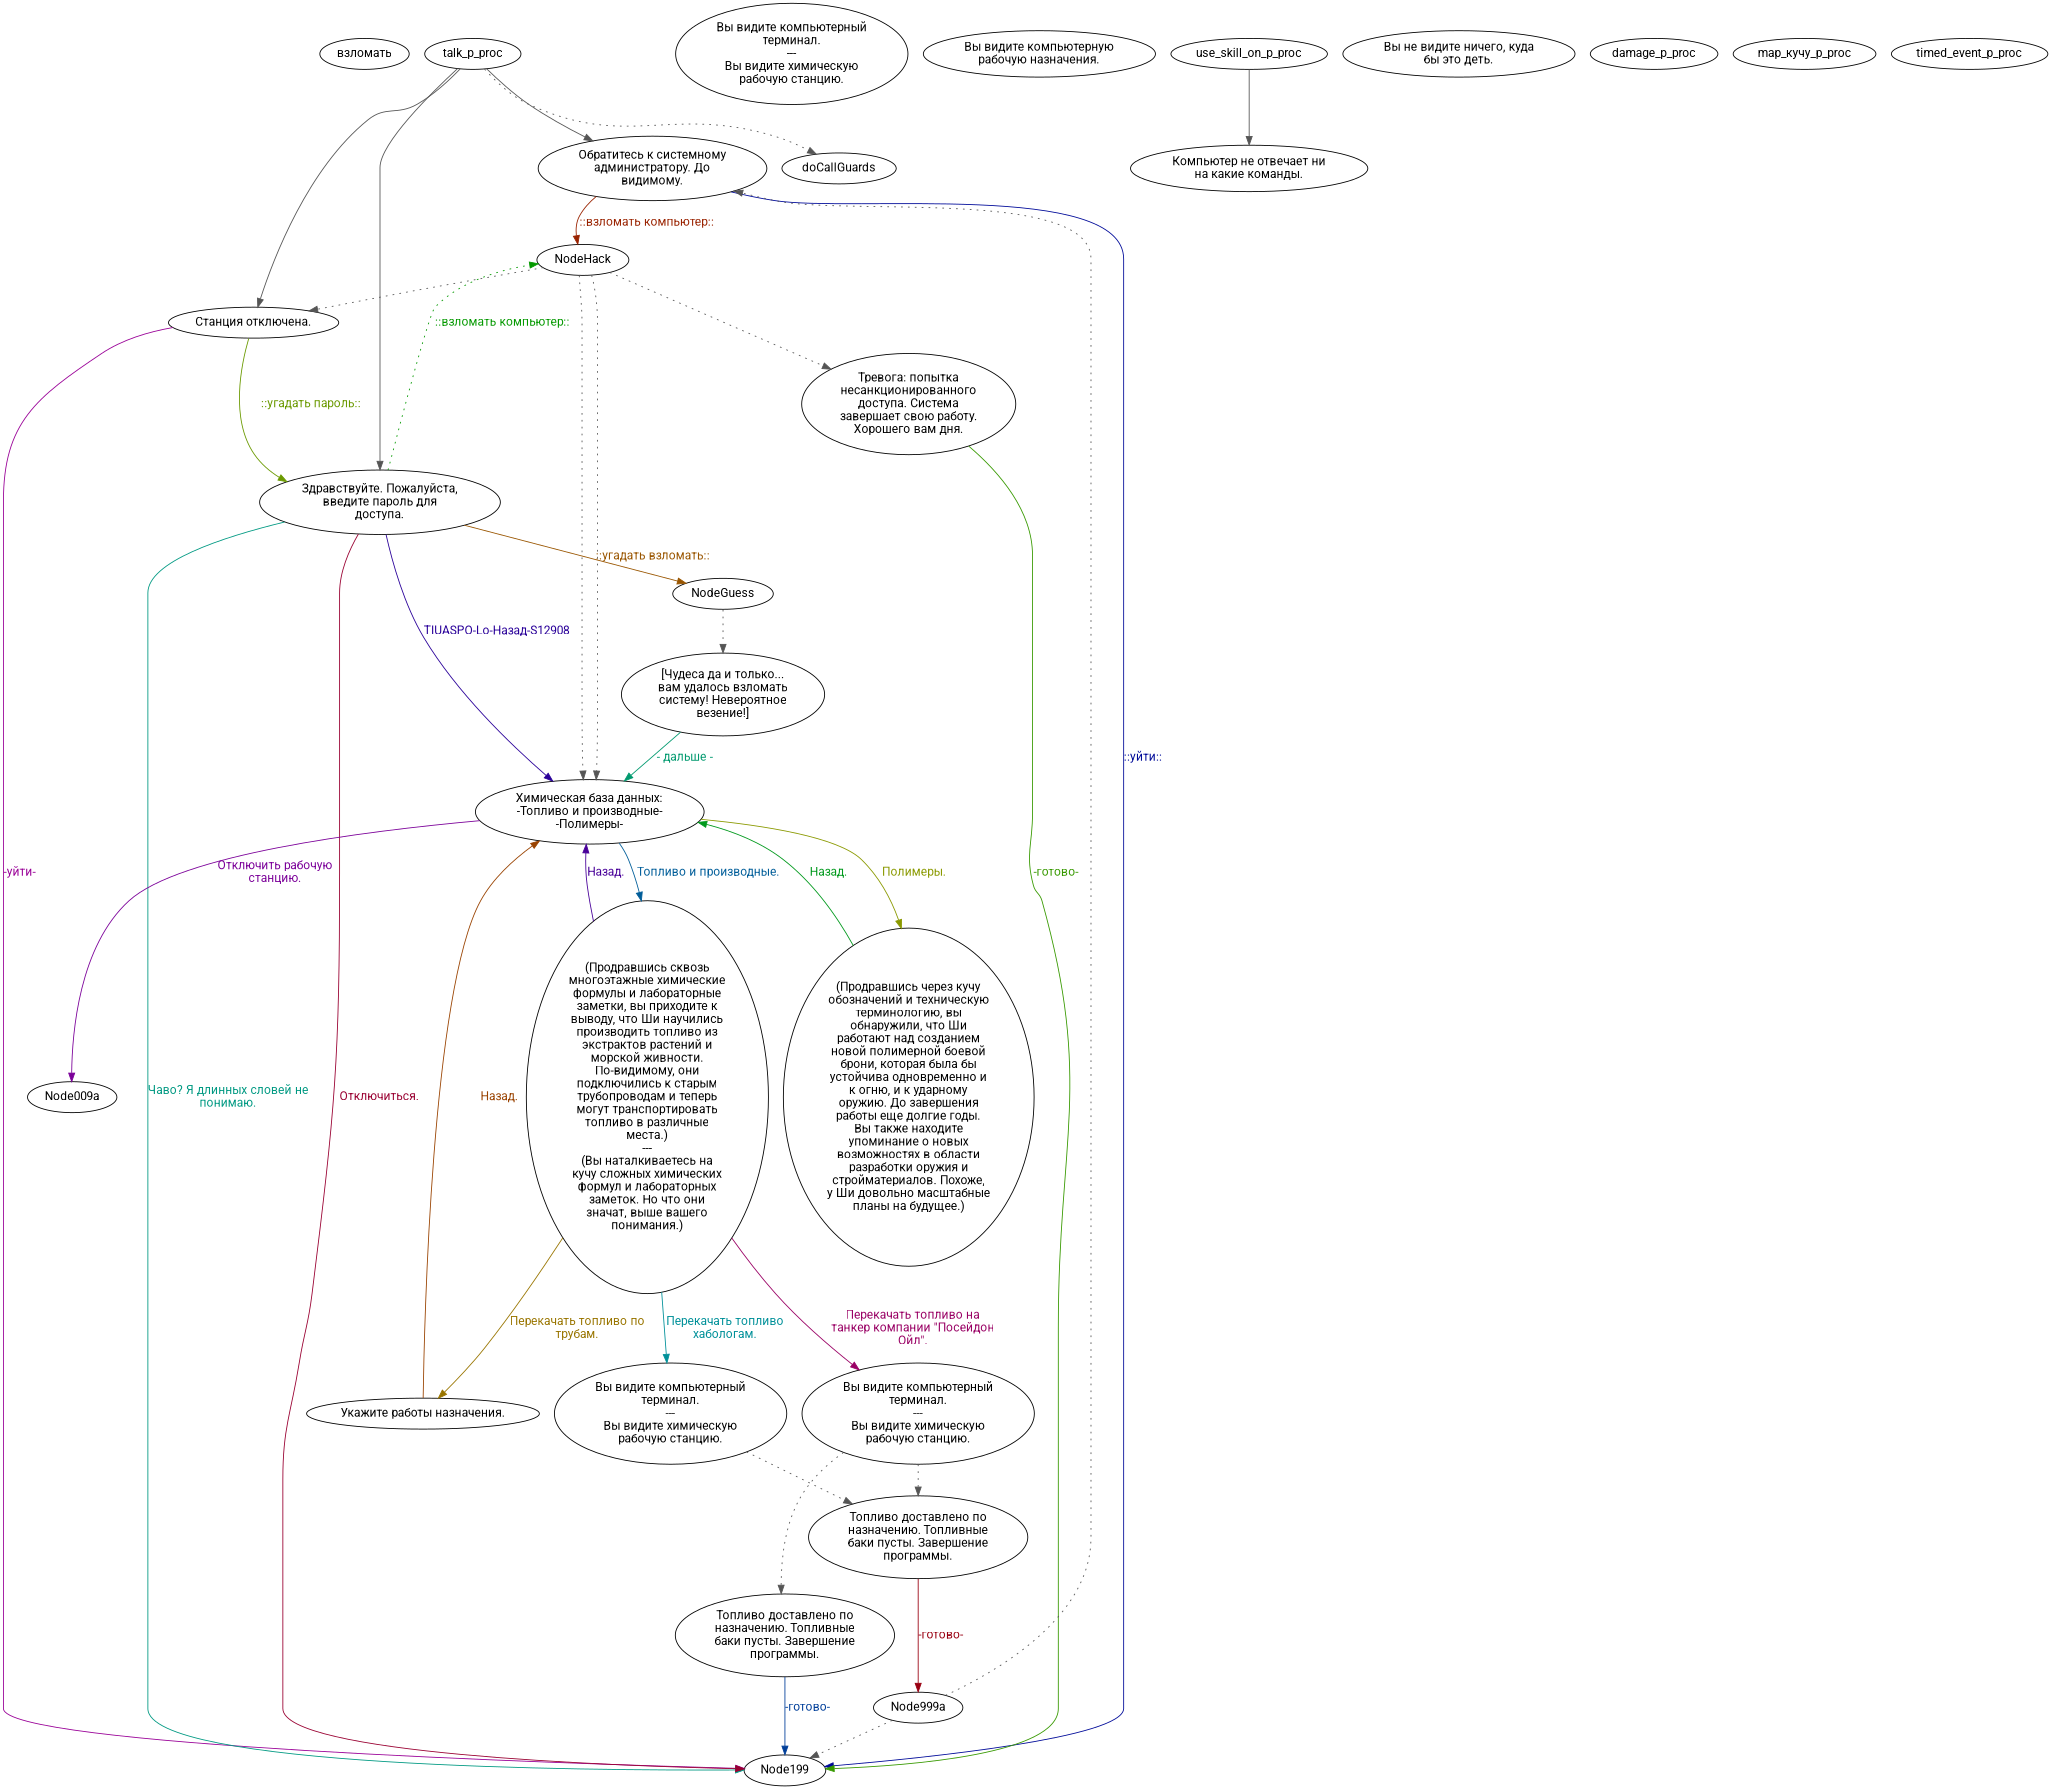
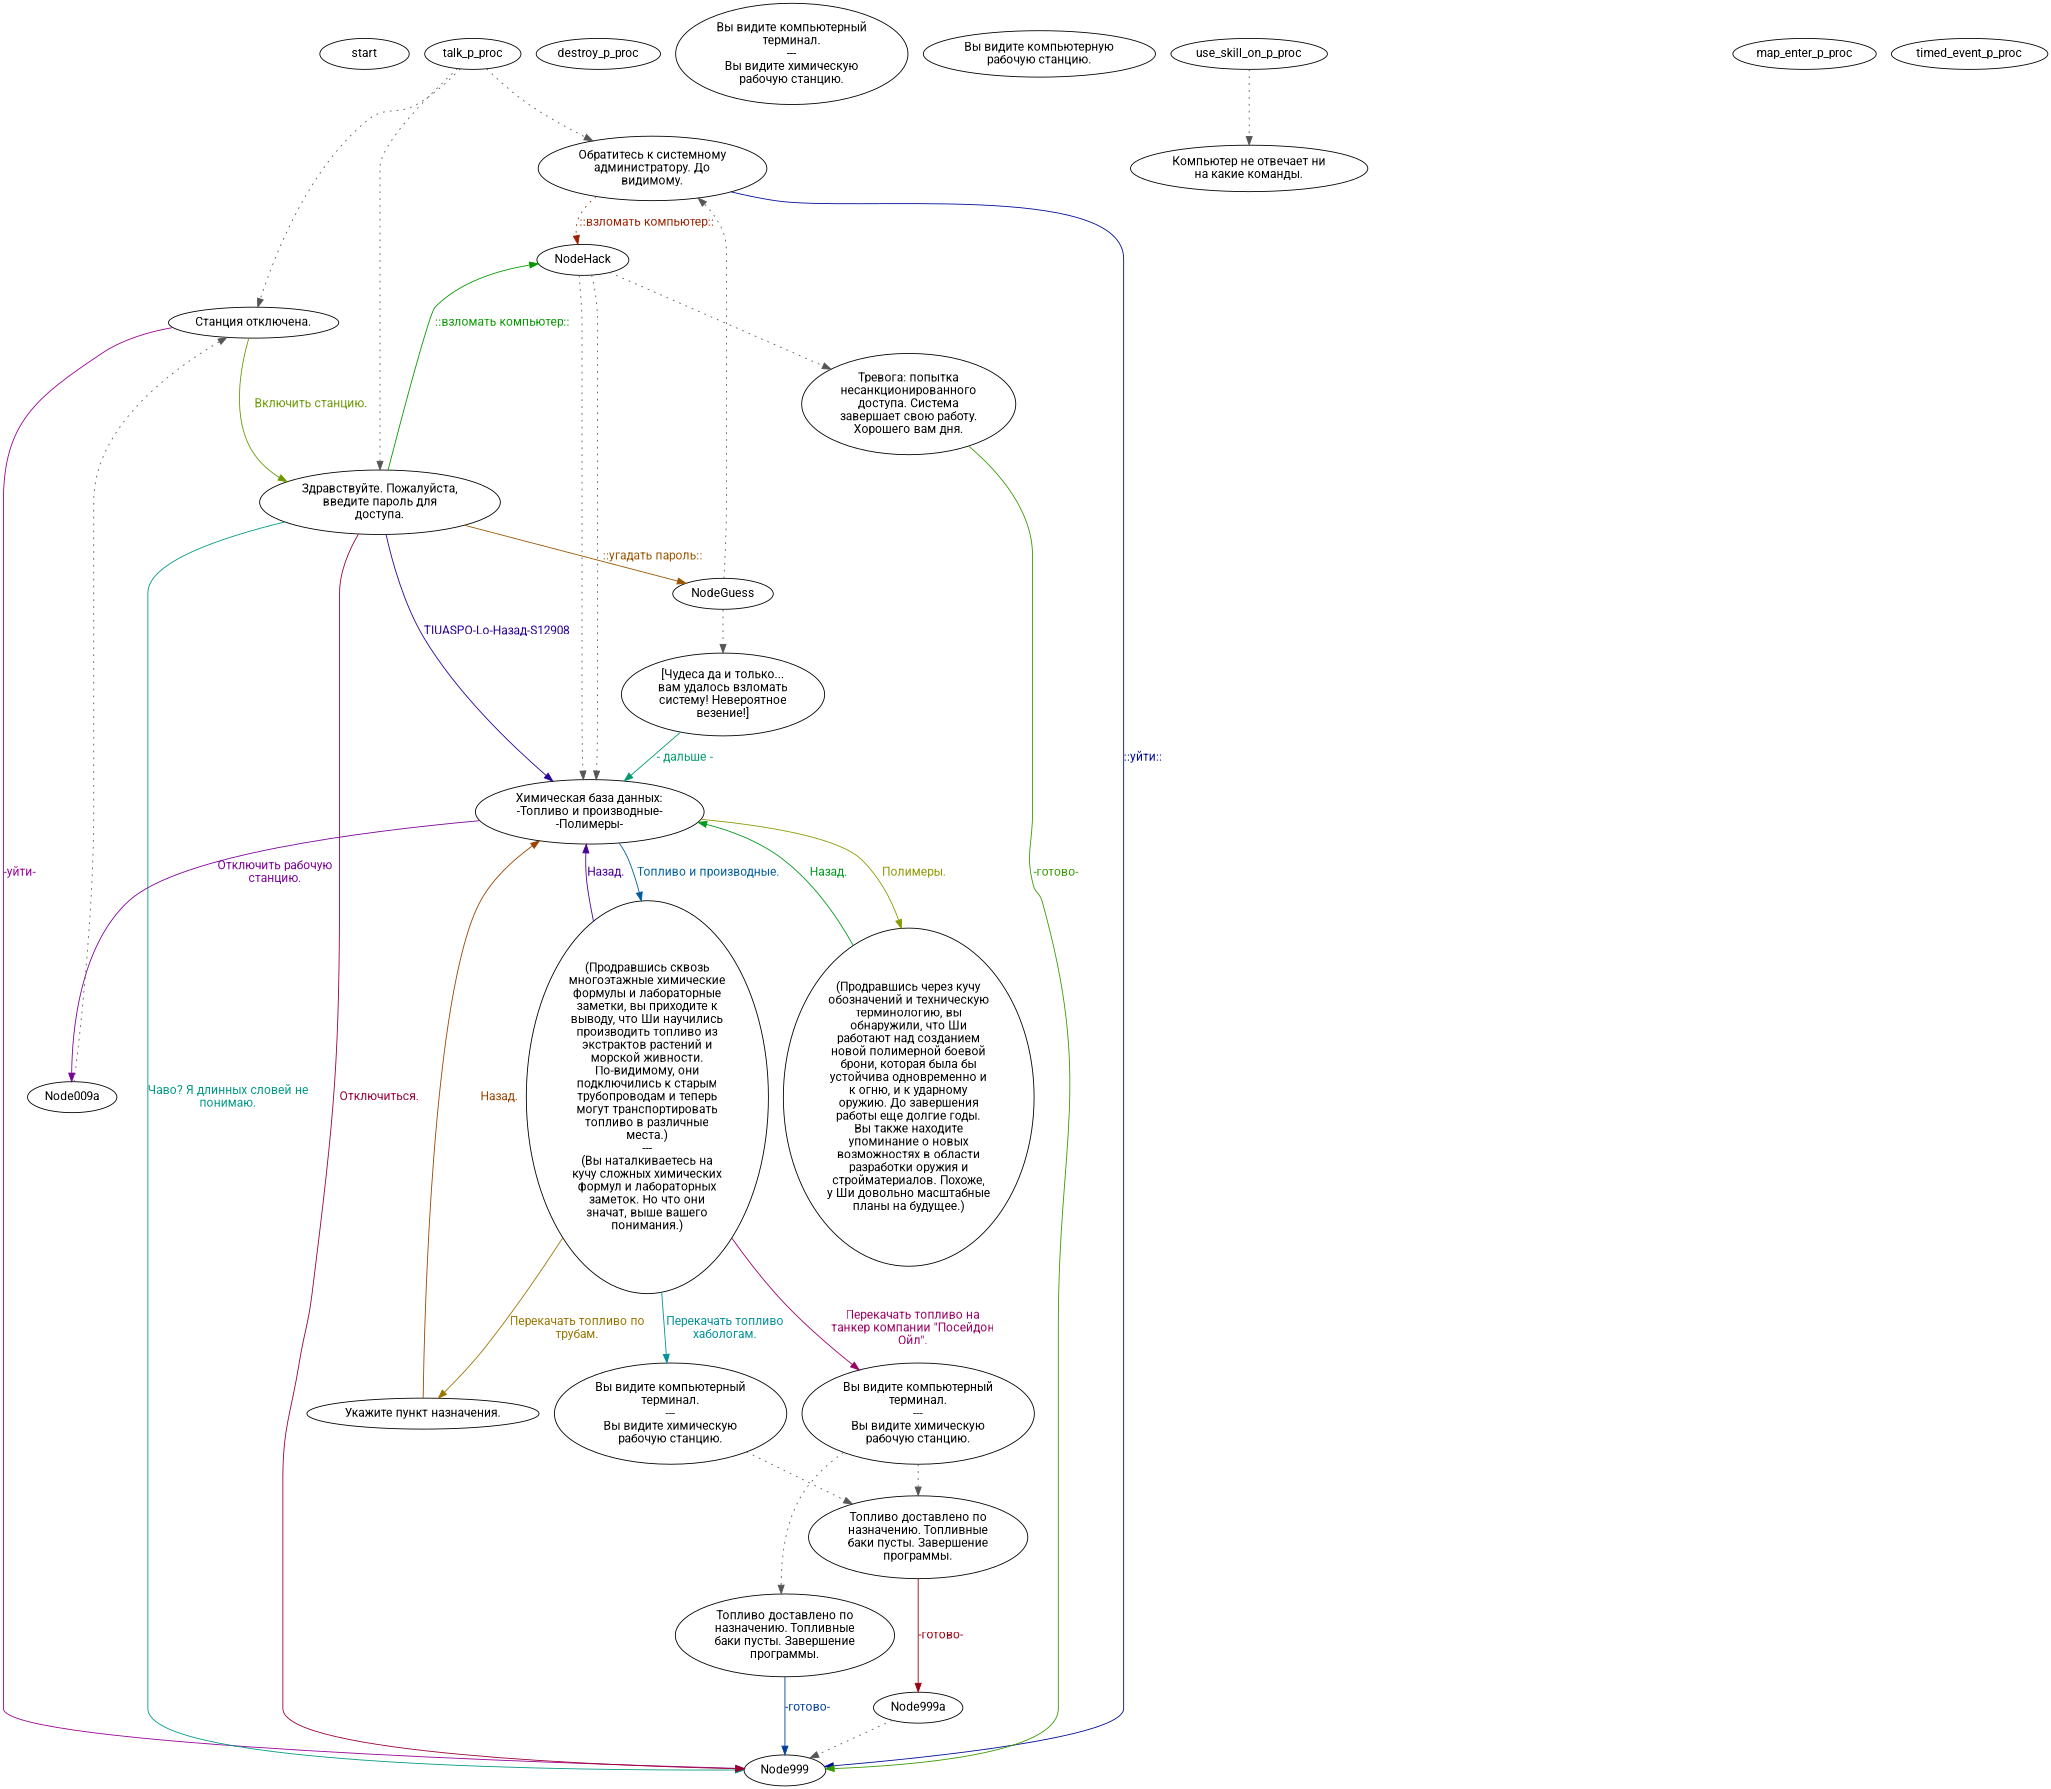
node "взломать": label "взломать" -> "start"
node "destroy_p_proc": added
node "Вы видите компьютерную рабочую назначения.": label "Вы видите компьютерную рабочую назначения." -> "Вы видите компьютерную рабочую станцию."
node "Вы не видите ничего, куда бы это деть.": removed
node "damage_p_proc": removed
node "map_кучу_p_proc": label "map_кучу_p_proc" -> "map_enter_p_proc"
edge "use_skill_on_p_proc" -> "Компьютер не отвечает ни на какие команды.": style solid -> dotted
edge "talk_p_proc" -> "Обратитесь к системному администратору. До видимому.": style solid -> dotted
edge "talk_p_proc" -> "Станция отключена.": style solid -> dotted
node "doCallGuards": removed
edge "Обратитесь к системному администратору. До видимому." -> "NodeHack": style solid -> dotted
edge "talk_p_proc" -> "Здравствуйте. Пожалуйста, введите пароль для доступа.": style solid -> dotted
edge "NodeHack" -> "Станция отключена.": now "Node009a" -> "Станция отключена."
edge "Здравствуйте. Пожалуйста, введите пароль для доступа." -> "NodeHack": style dotted -> solid
edge "Станция отключена." -> "Здравствуйте. Пожалуйста, введите пароль для доступа.": label "::угадать пароль::" -> "Включить станцию."
edge "Здравствуйте. Пожалуйста, введите пароль для доступа." -> "NodeGuess": label "::угадать взломать::" -> "::угадать пароль::"
edge "Node999a" -> "Обратитесь к системному администратору. До видимому.": now "NodeGuess" -> "Обратитесь к системному администратору. До видимому."
node "Укажите работы назначения.": label "Укажите работы назначения." -> "Укажите пункт назначения."
node "Node199": label "Node199" -> "Node999"
